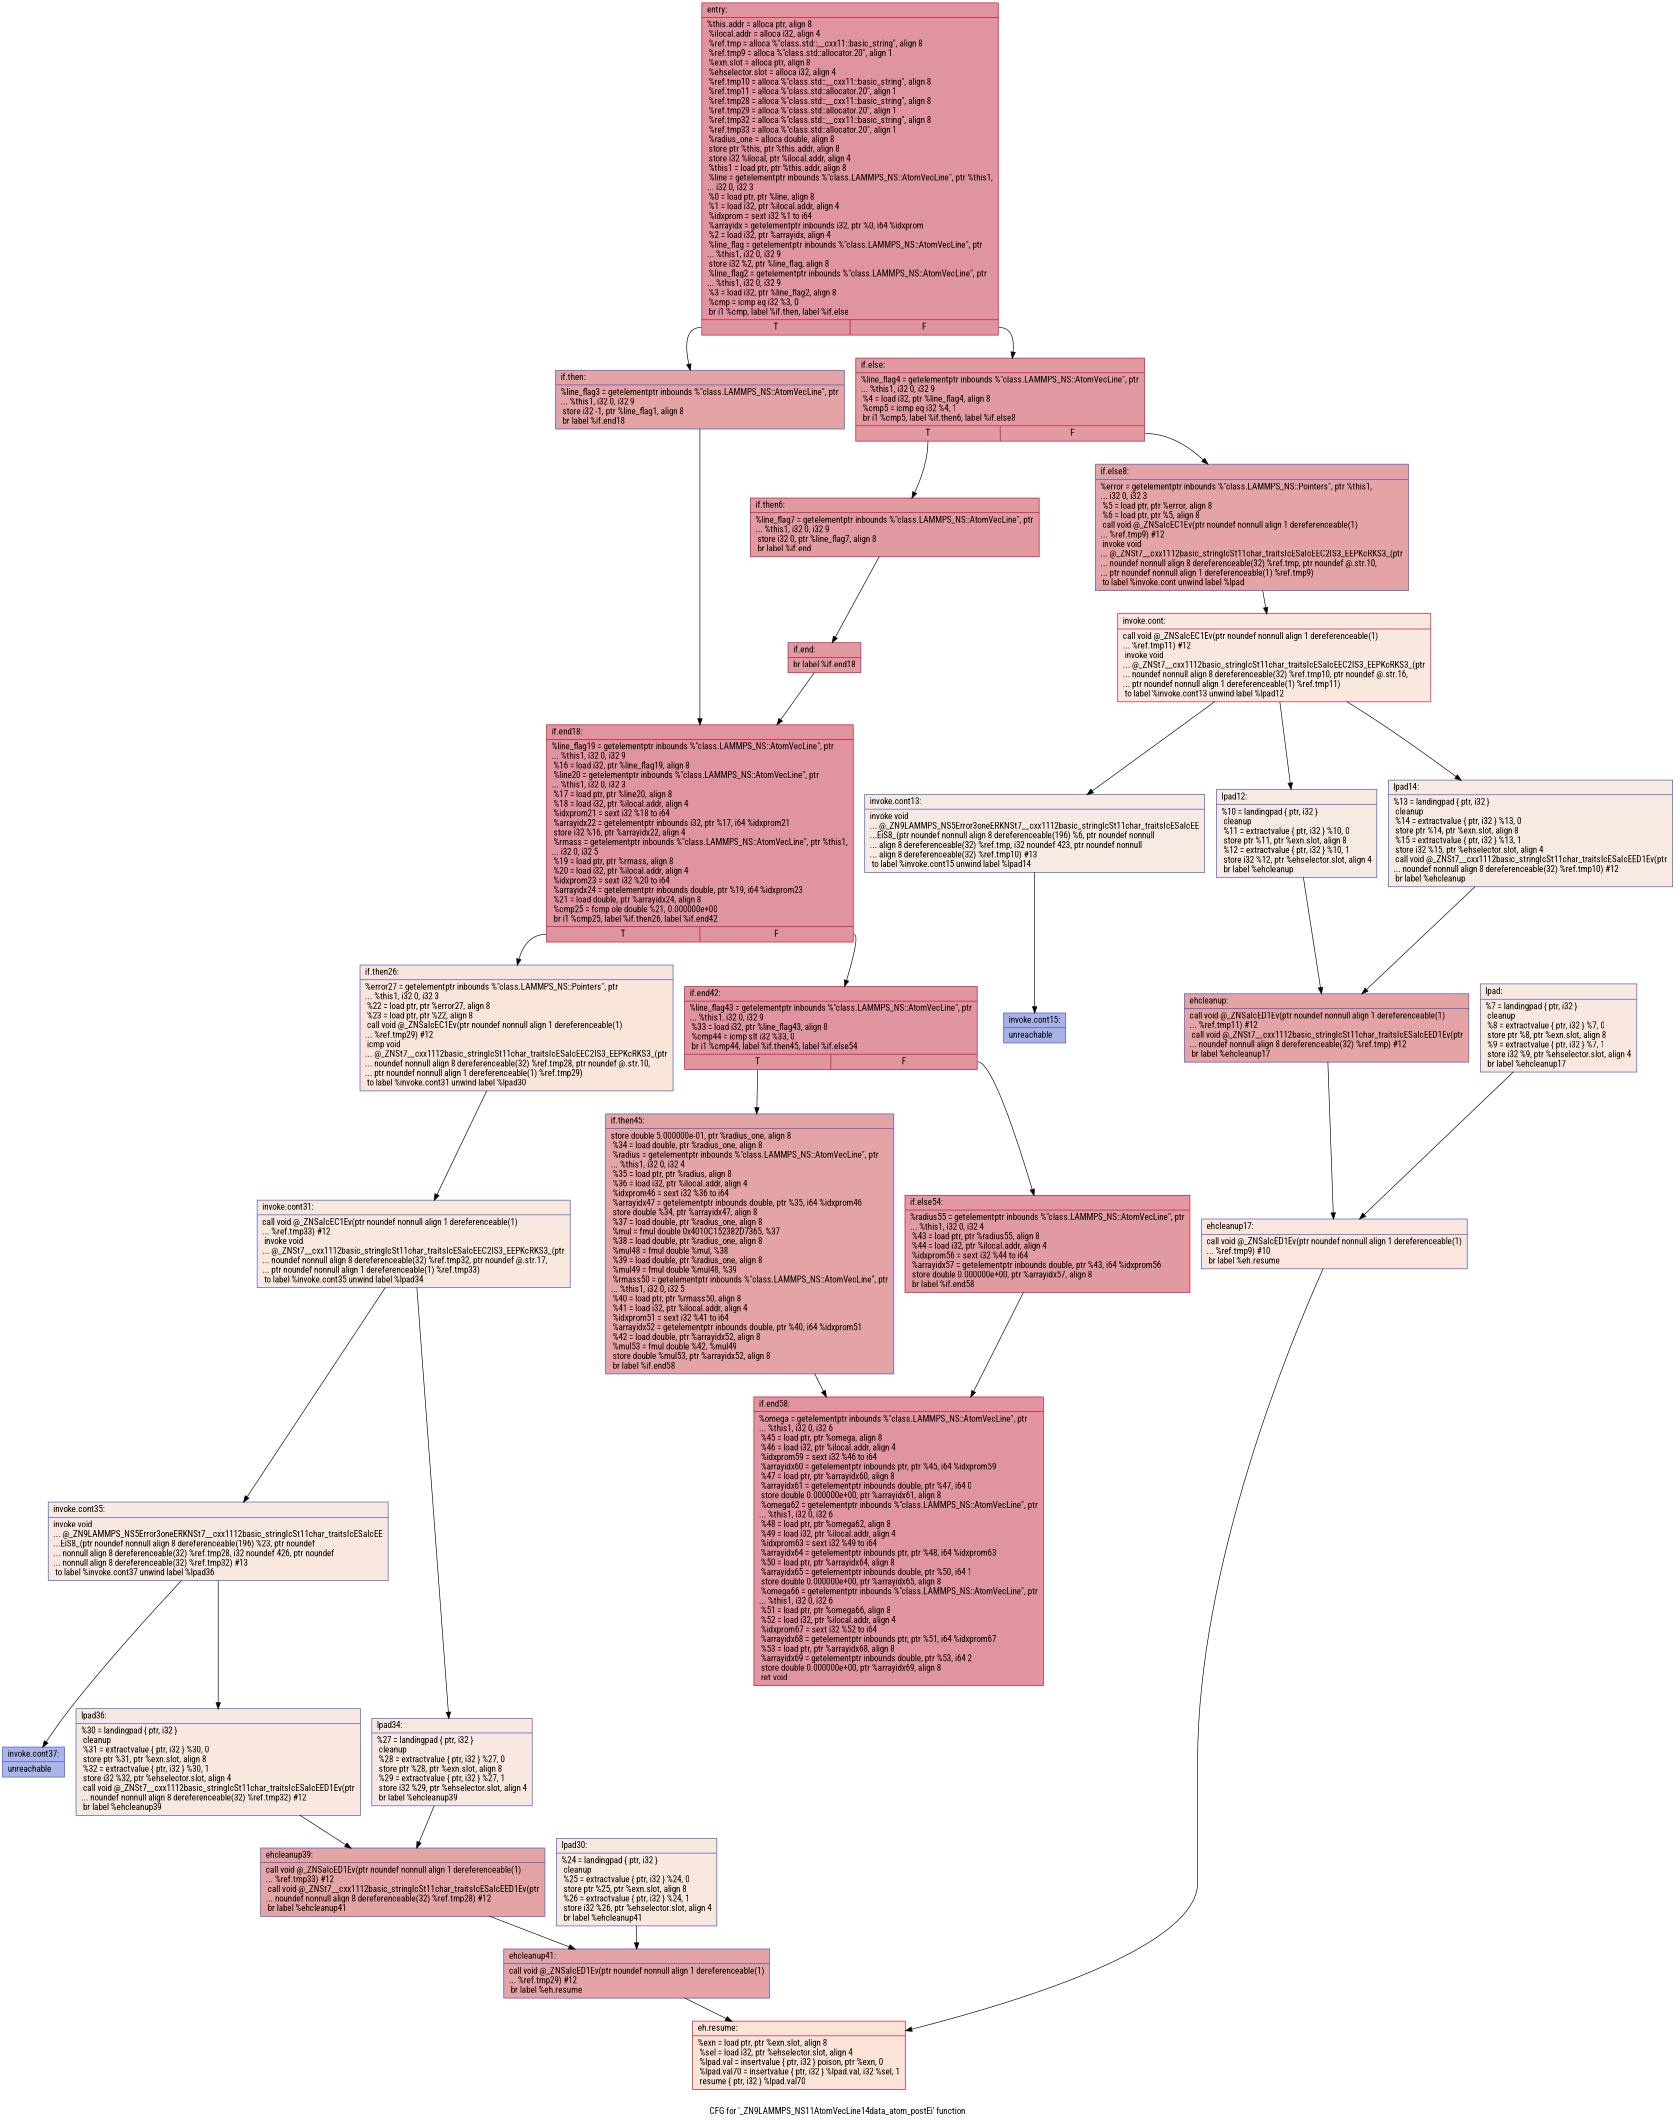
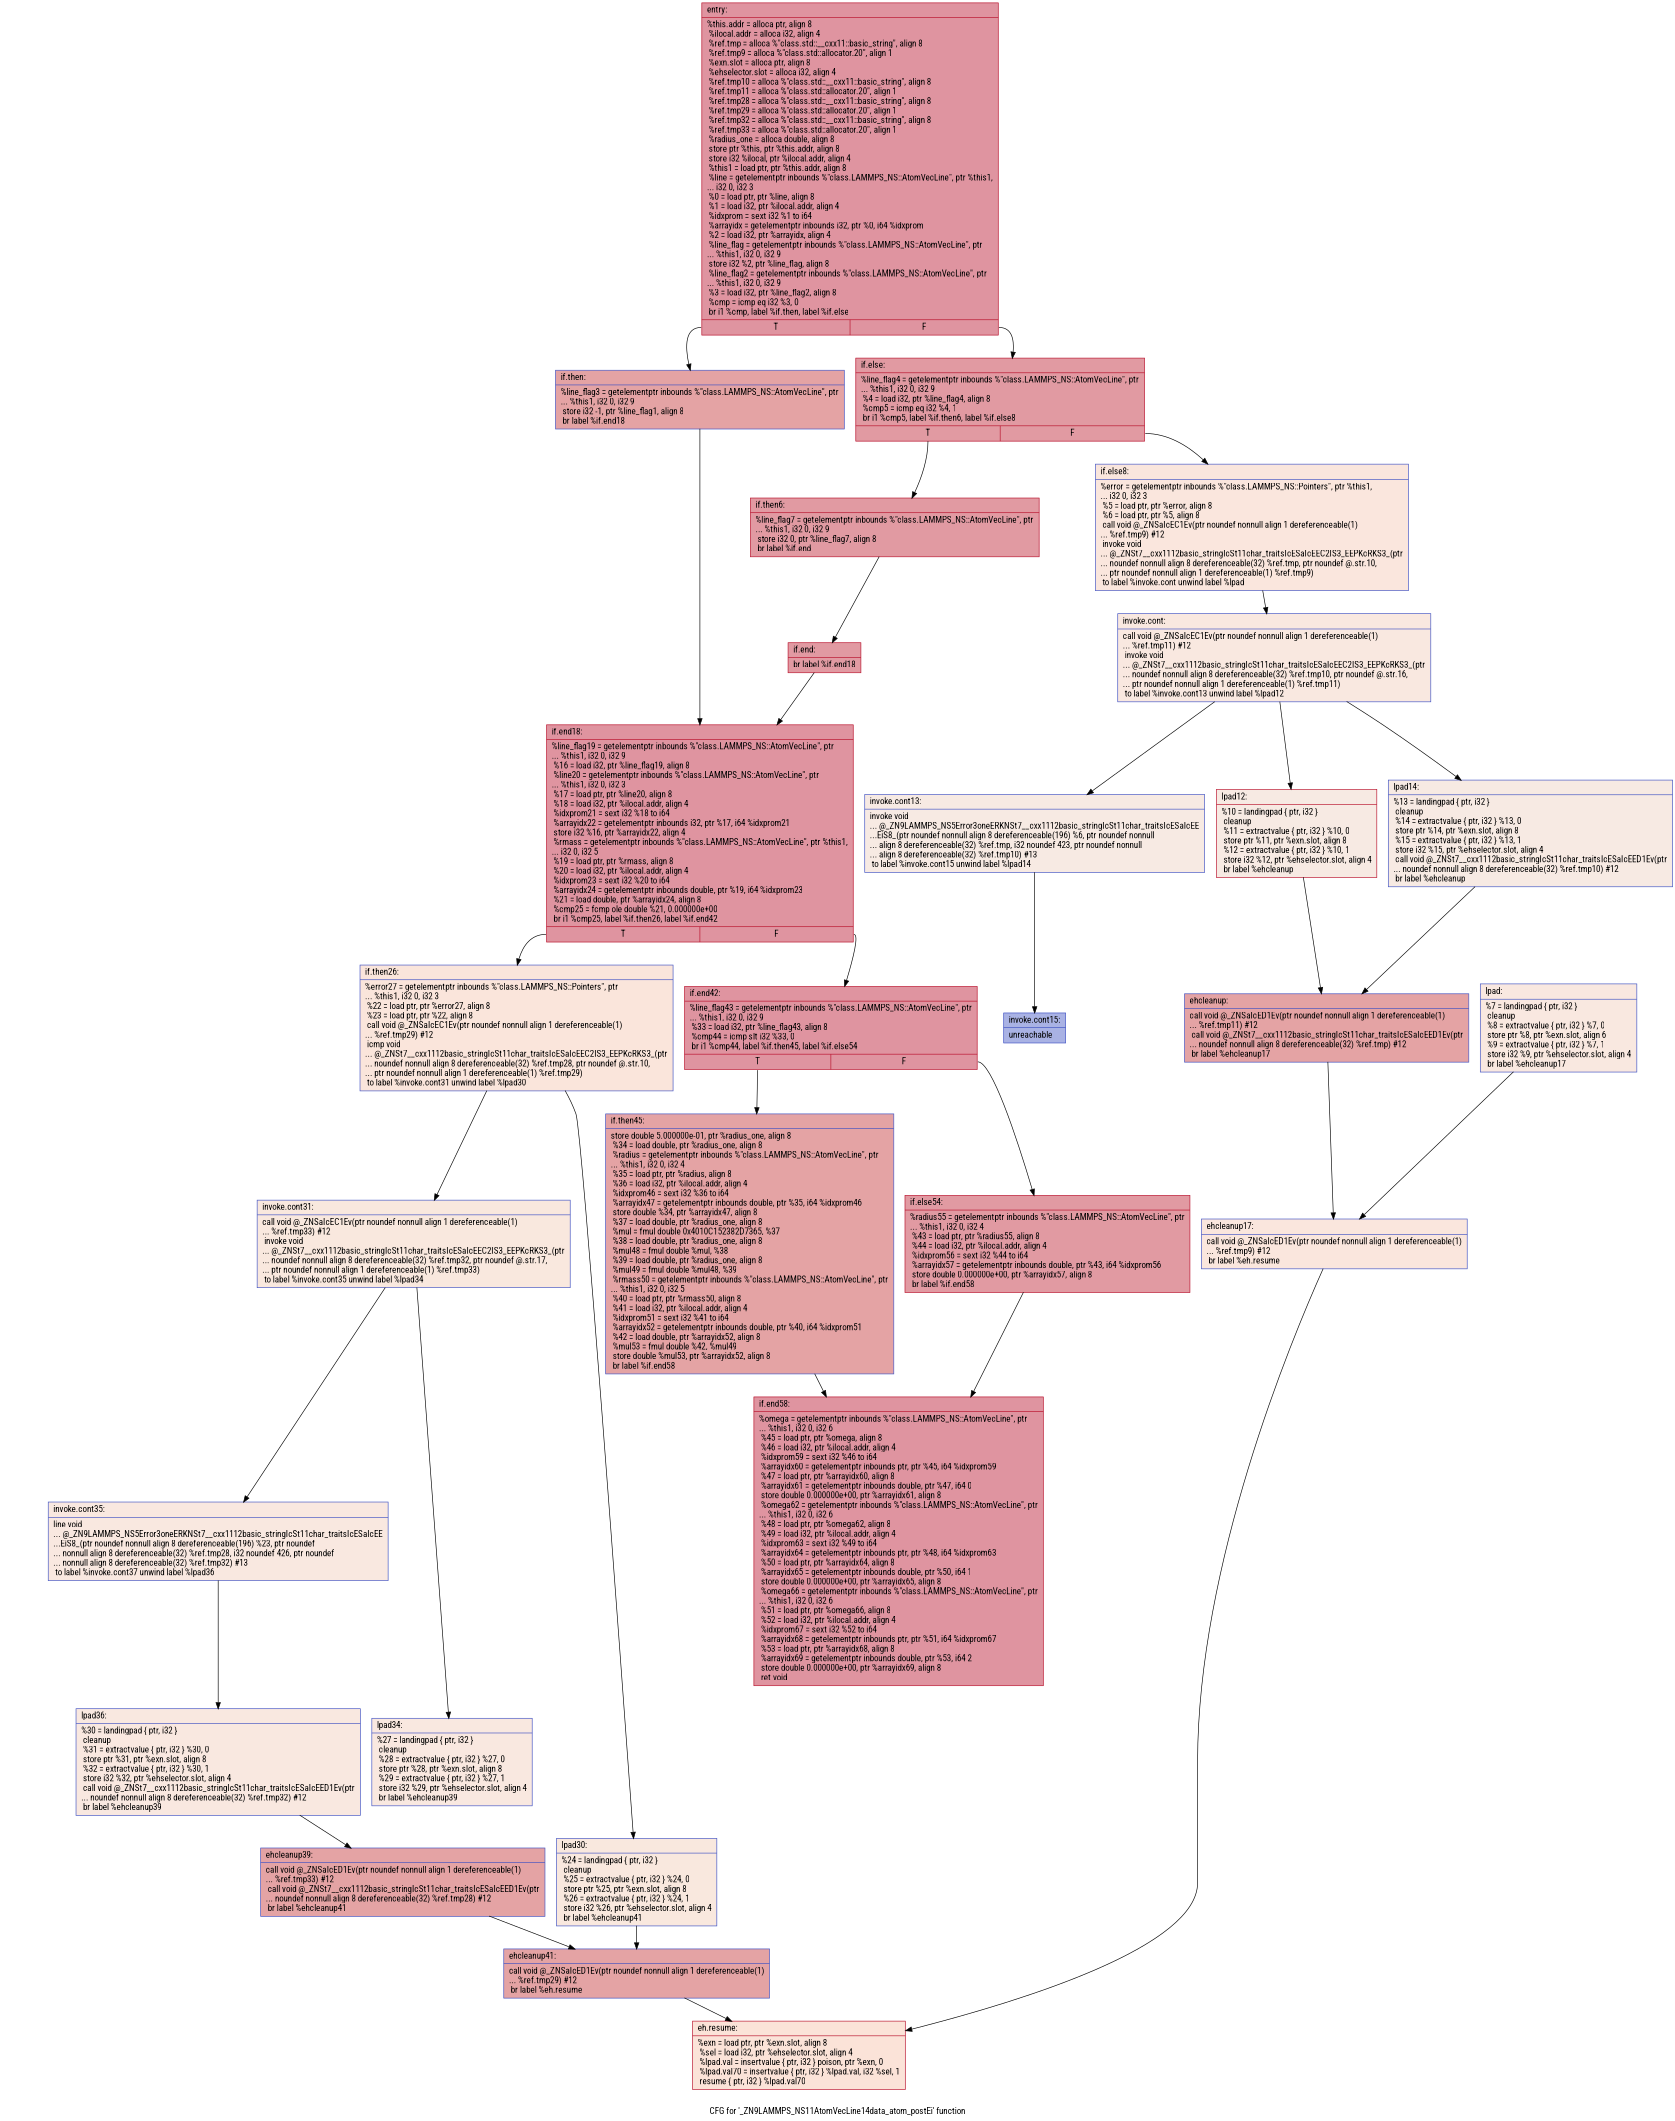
node "if.else8:": fillcolor #c32e3170 -> #f3c7b170
node "invoke.cont:": color #b70d28ff -> #3d50c3ff
node "lpad12:": color #3d50c3ff -> #b70d28ff
node "lpad:": text "store ptr %8, ptr %exn.slot, align 8" -> "store ptr %8, ptr %exn.slot, align 6"
node "ehcleanup17:": text "... %ref.tmp9) #10" -> "... %ref.tmp9) #12"
edge "if.then26:" -> "lpad30:": added
node "invoke.cont35:": text "invoke void" -> "line void"
node "invoke.cont37:": removed
edge "lpad34:" -> "ehcleanup39:": removed
